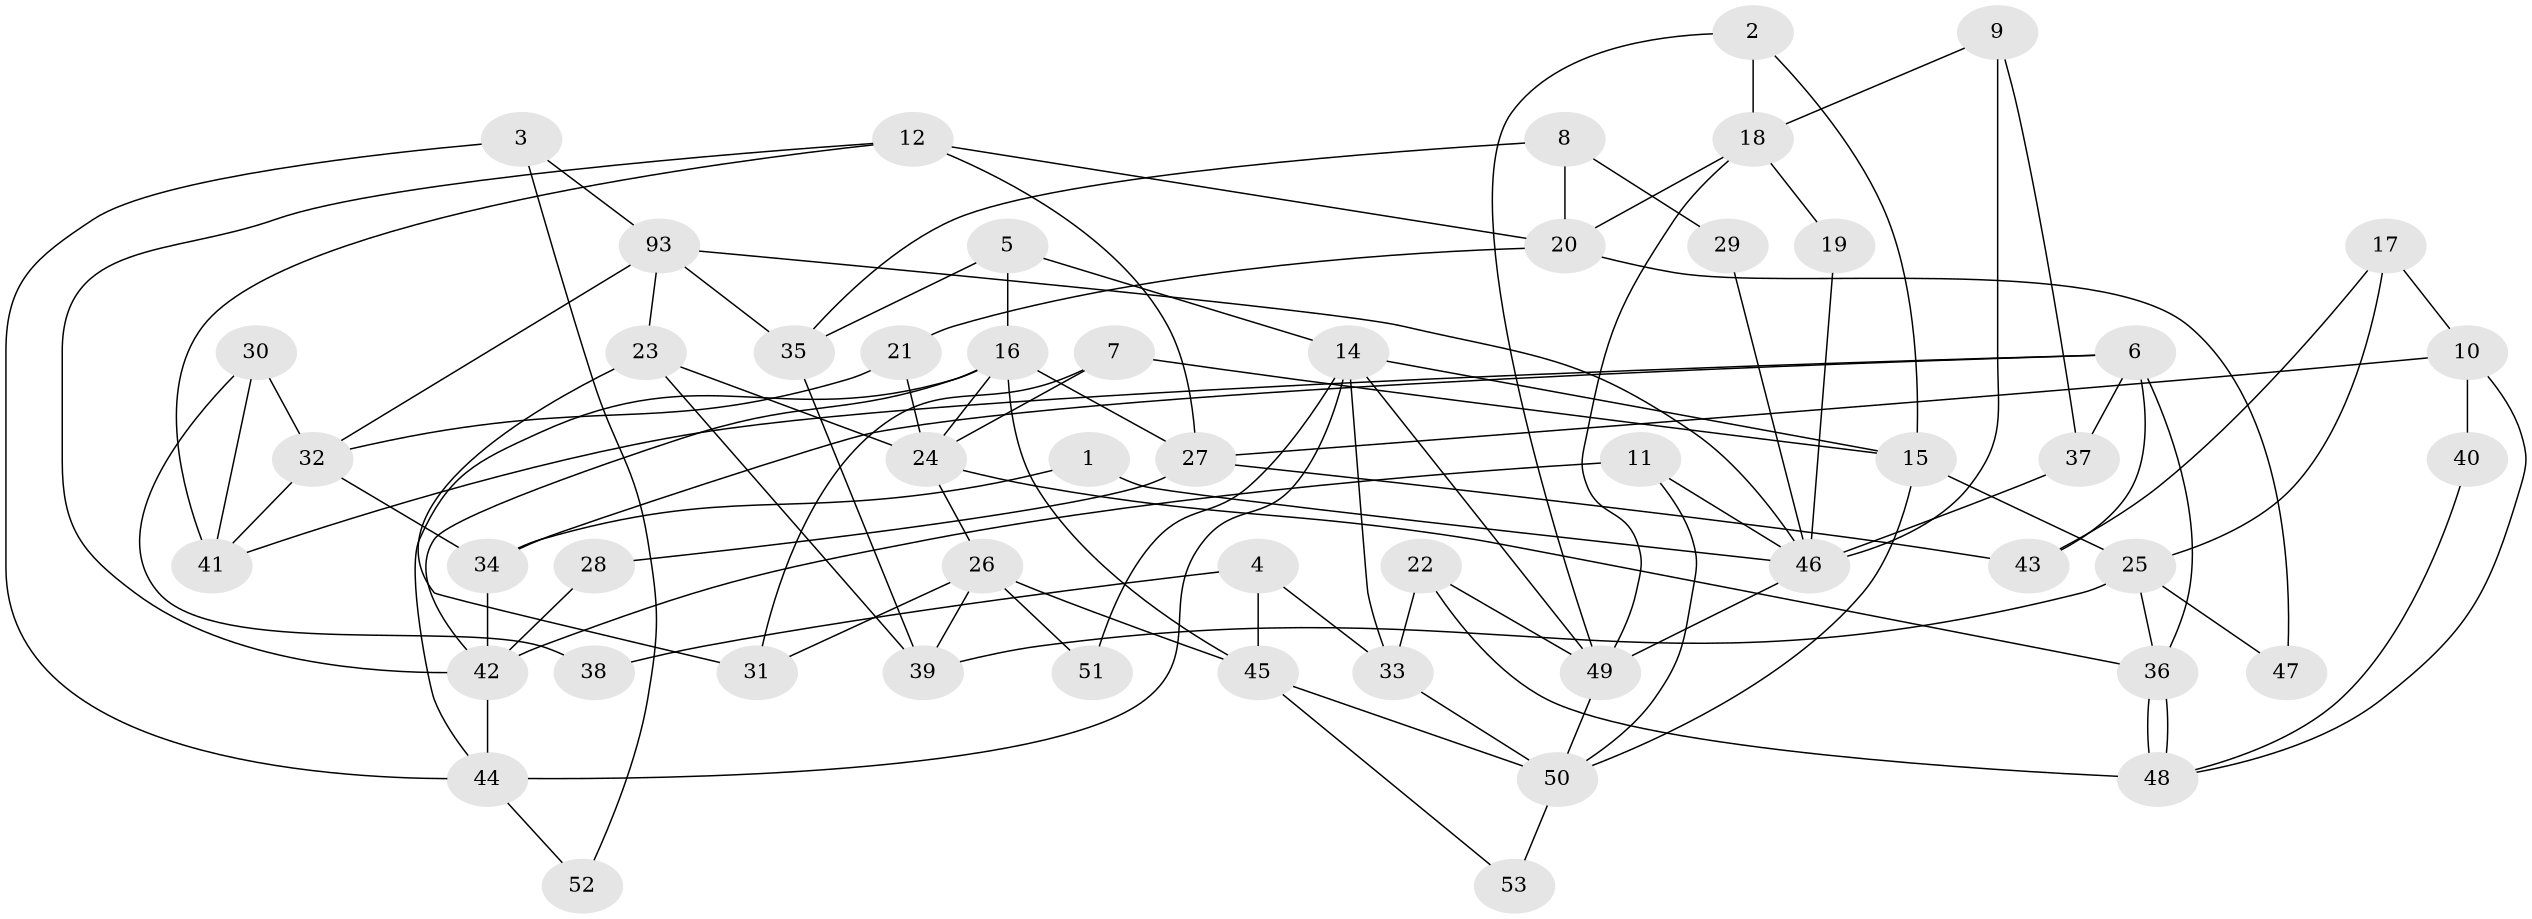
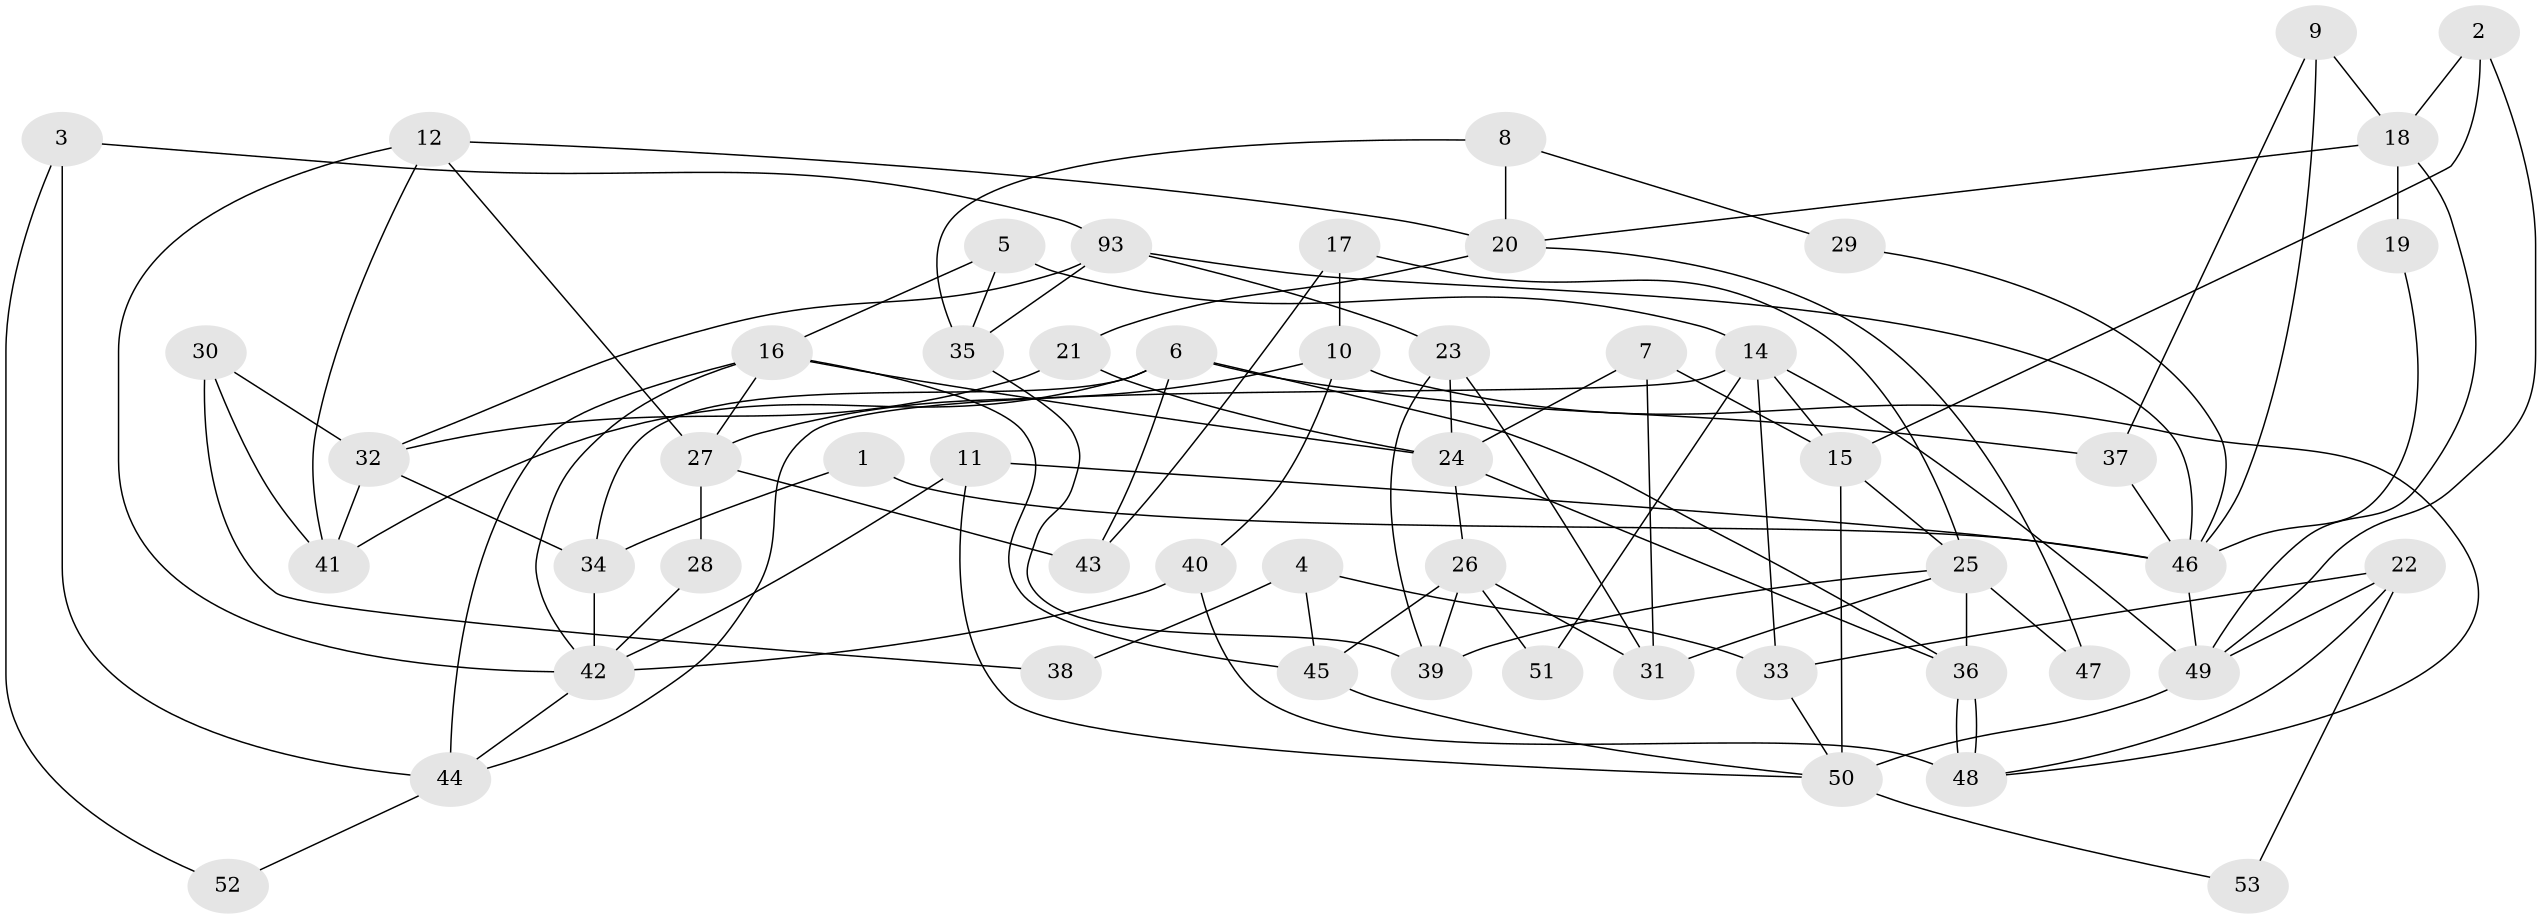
edge "25" -- "31": added
edge "40" -- "42": added
edge "45" -- "53": now "22" -- "53"
